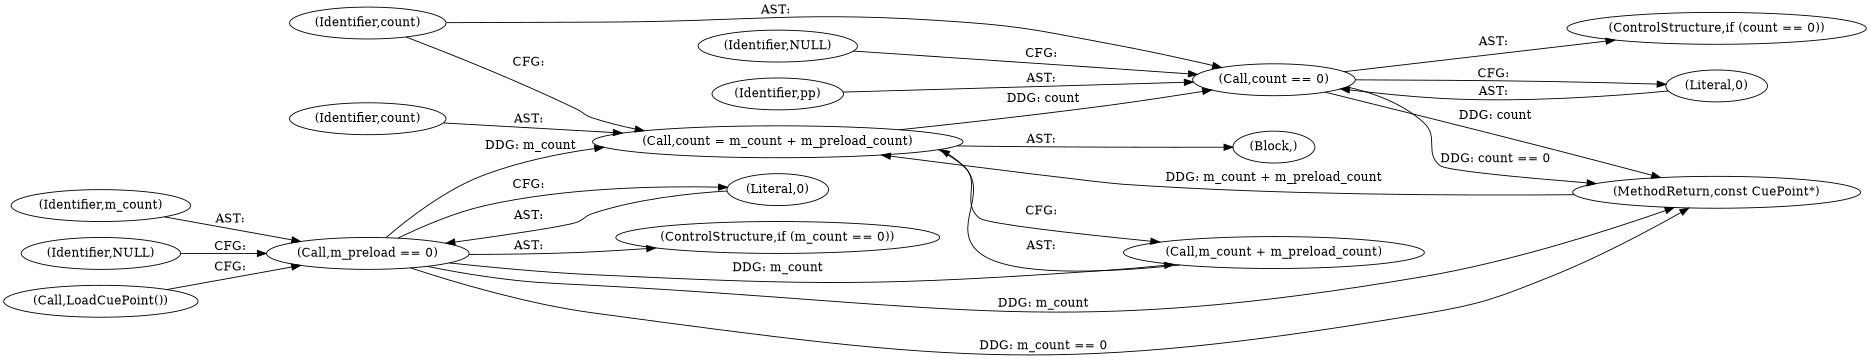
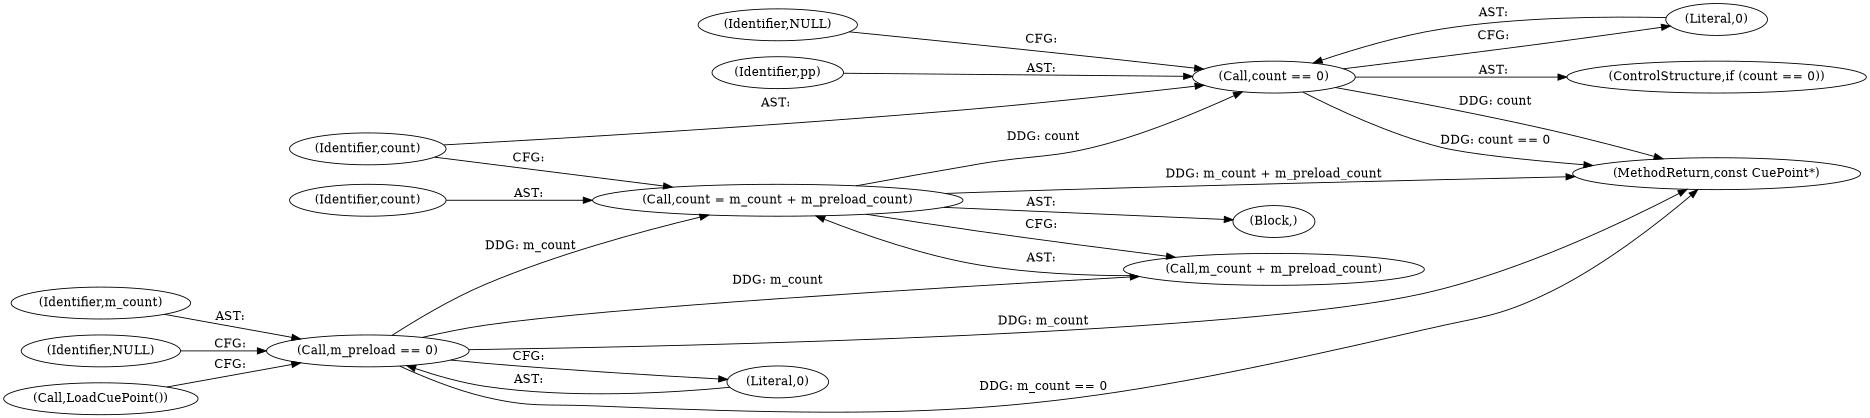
edge "(MethodReturn,const CuePoint*)" -> "(Call,count = m_count + m_preload_count)": reversed
node "(ControlStructure,if (m_count == 0))": removed
